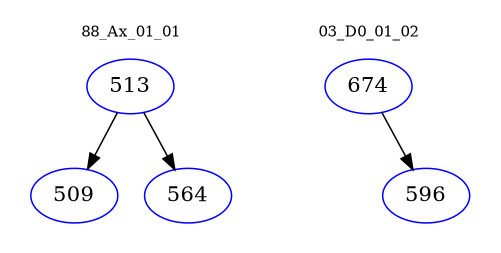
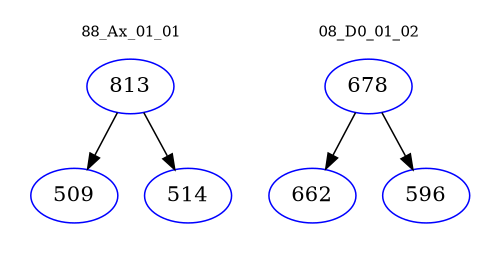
cluster "03_D0_01_02": label "03_D0_01_02" -> "08_D0_01_02"
node "513": label "513" -> "813"
node "674": label "674" -> "678"
node "564": label "564" -> "514"
node "662": added
